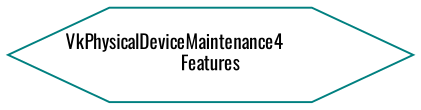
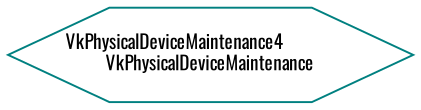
node "VkPhysicalDeviceMaintenance4 Features": label "VkPhysicalDeviceMaintenance4 Features" -> "VkPhysicalDeviceMaintenance4 VkPhysicalDeviceMaintenance"
